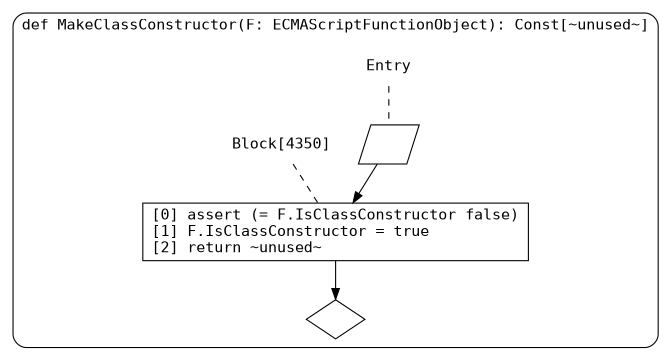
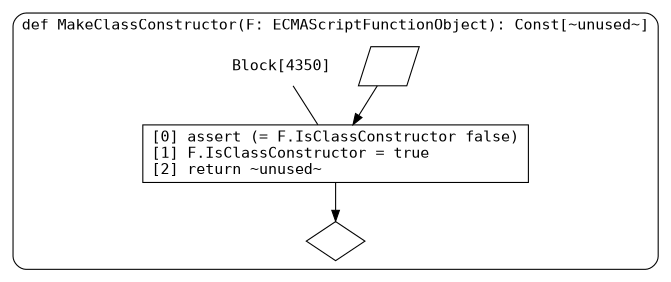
node "Entry": removed
edge "Block[4350]" -- "[0] assert (= F.IsClassConstructor false)": style dashed -> solid
